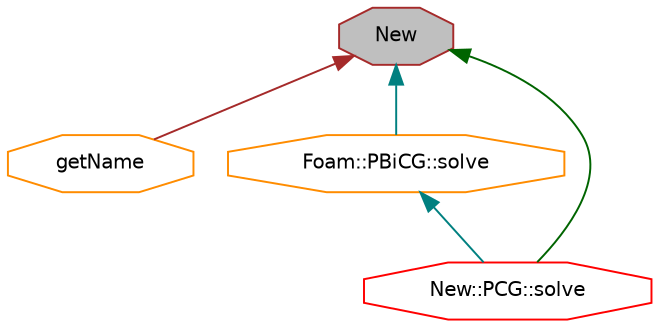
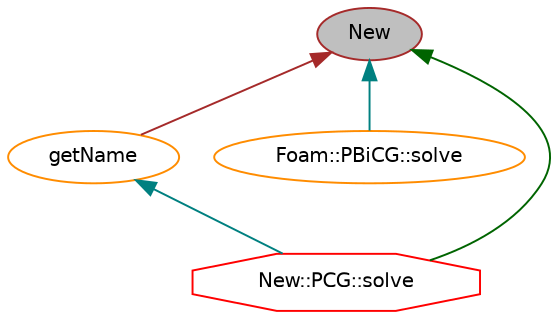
node "New": shape octagon -> ellipse
node "getName": shape octagon -> ellipse
node "Foam::PBiCG::solve": shape octagon -> ellipse
edge "New::PCG::solve" -> "Foam::PBiCG::solve": now "New::PCG::solve" -> "getName"
